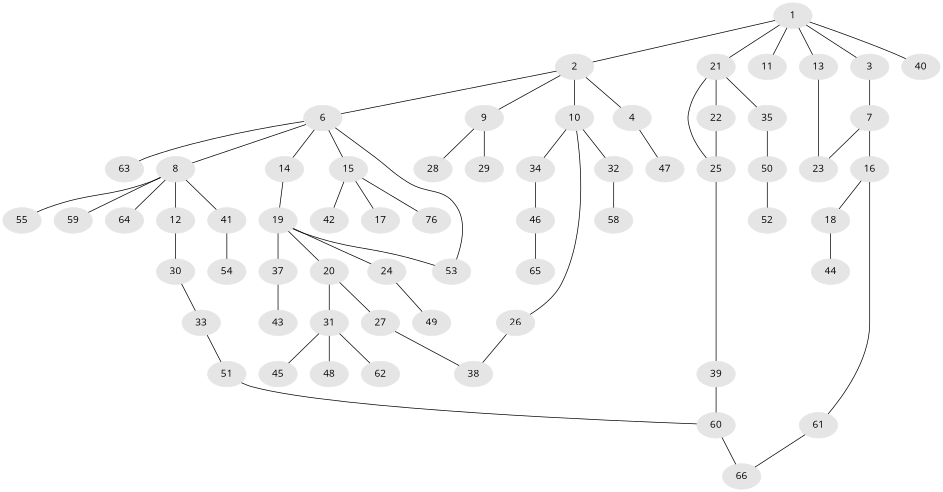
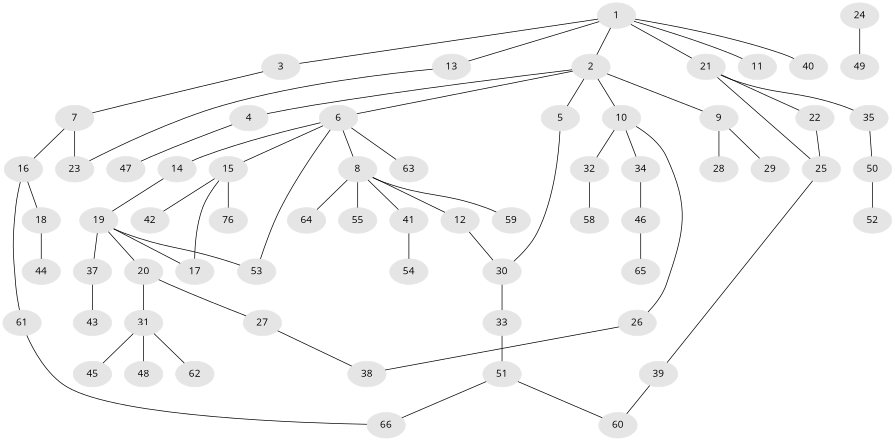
node "5": added
edge "19" -- "24": now "19" -- "17"
edge "60" -- "66": now "51" -- "66"
